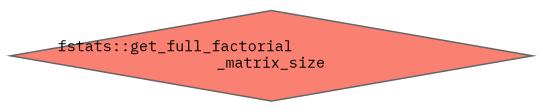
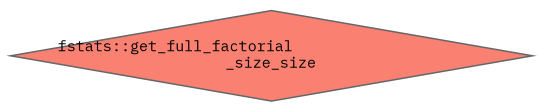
node "fstats::get_full_factorial _matrix_size": label "fstats::get_full_factorial _matrix_size" -> "fstats::get_full_factorial _size_size"
